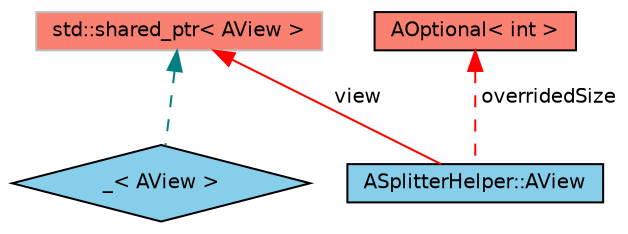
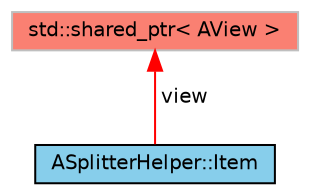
node "AOptional< int >": removed
node "_< AView >": removed
node "ASplitterHelper::AView": label "ASplitterHelper::AView" -> "ASplitterHelper::Item"
